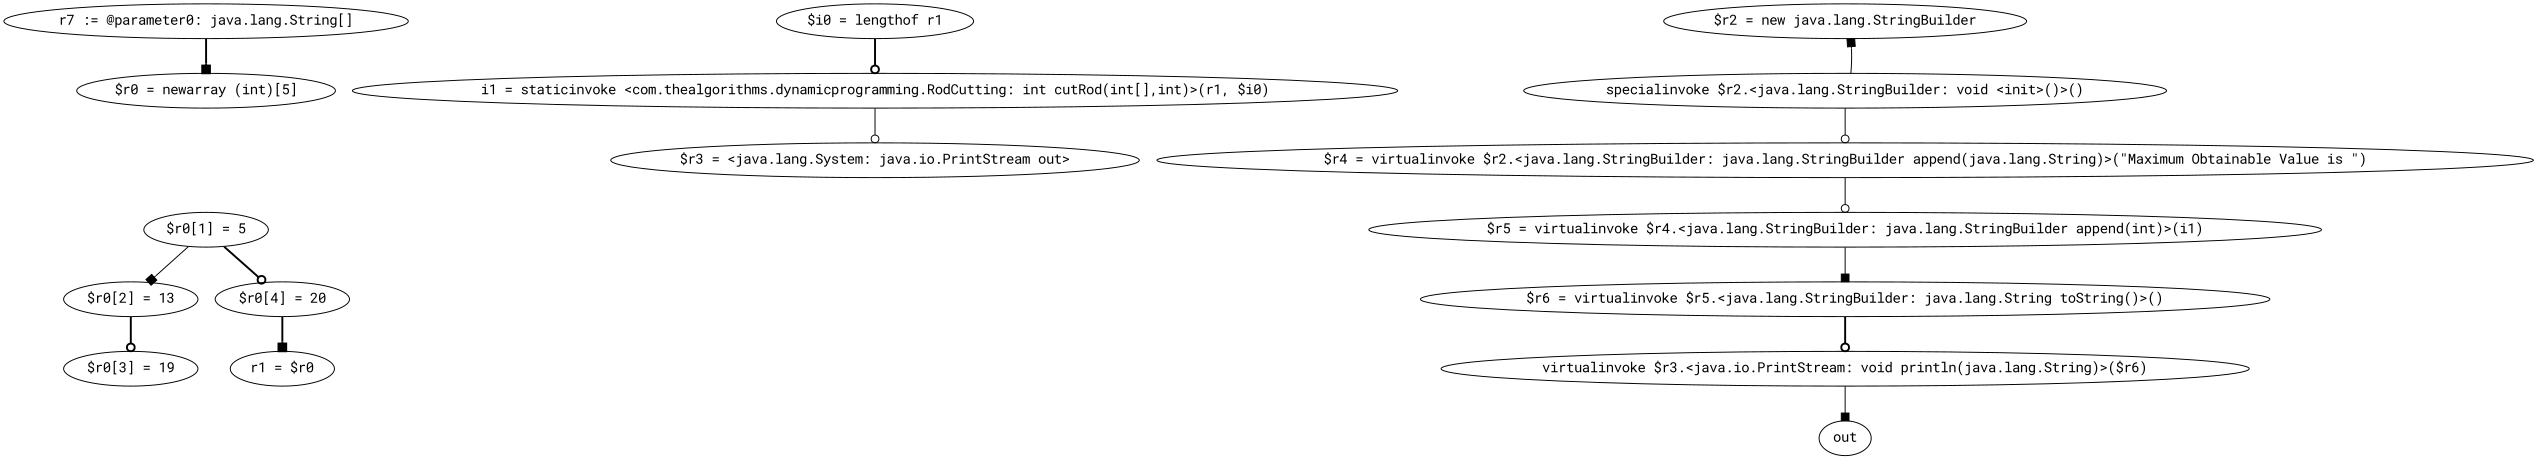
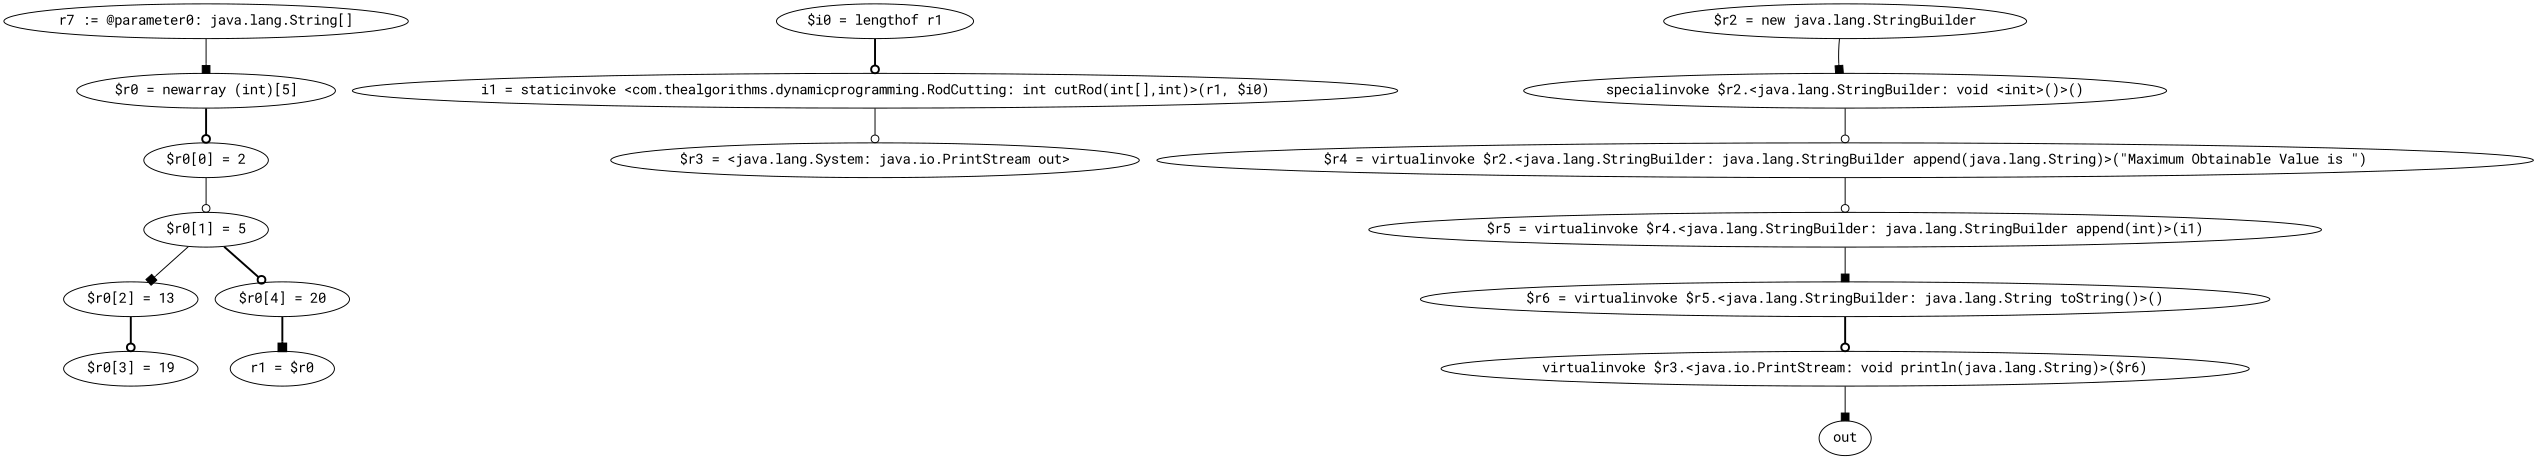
edge "r7 := @parameter0: java.lang.String[]" -> "$r0 = newarray (int)[5]": style bold -> solid
edge "specialinvoke $r2.<java.lang.StringBuilder: void <init>()>()" -> "$r2 = new java.lang.StringBuilder": reversed
node "$r0[0] = 2": added
